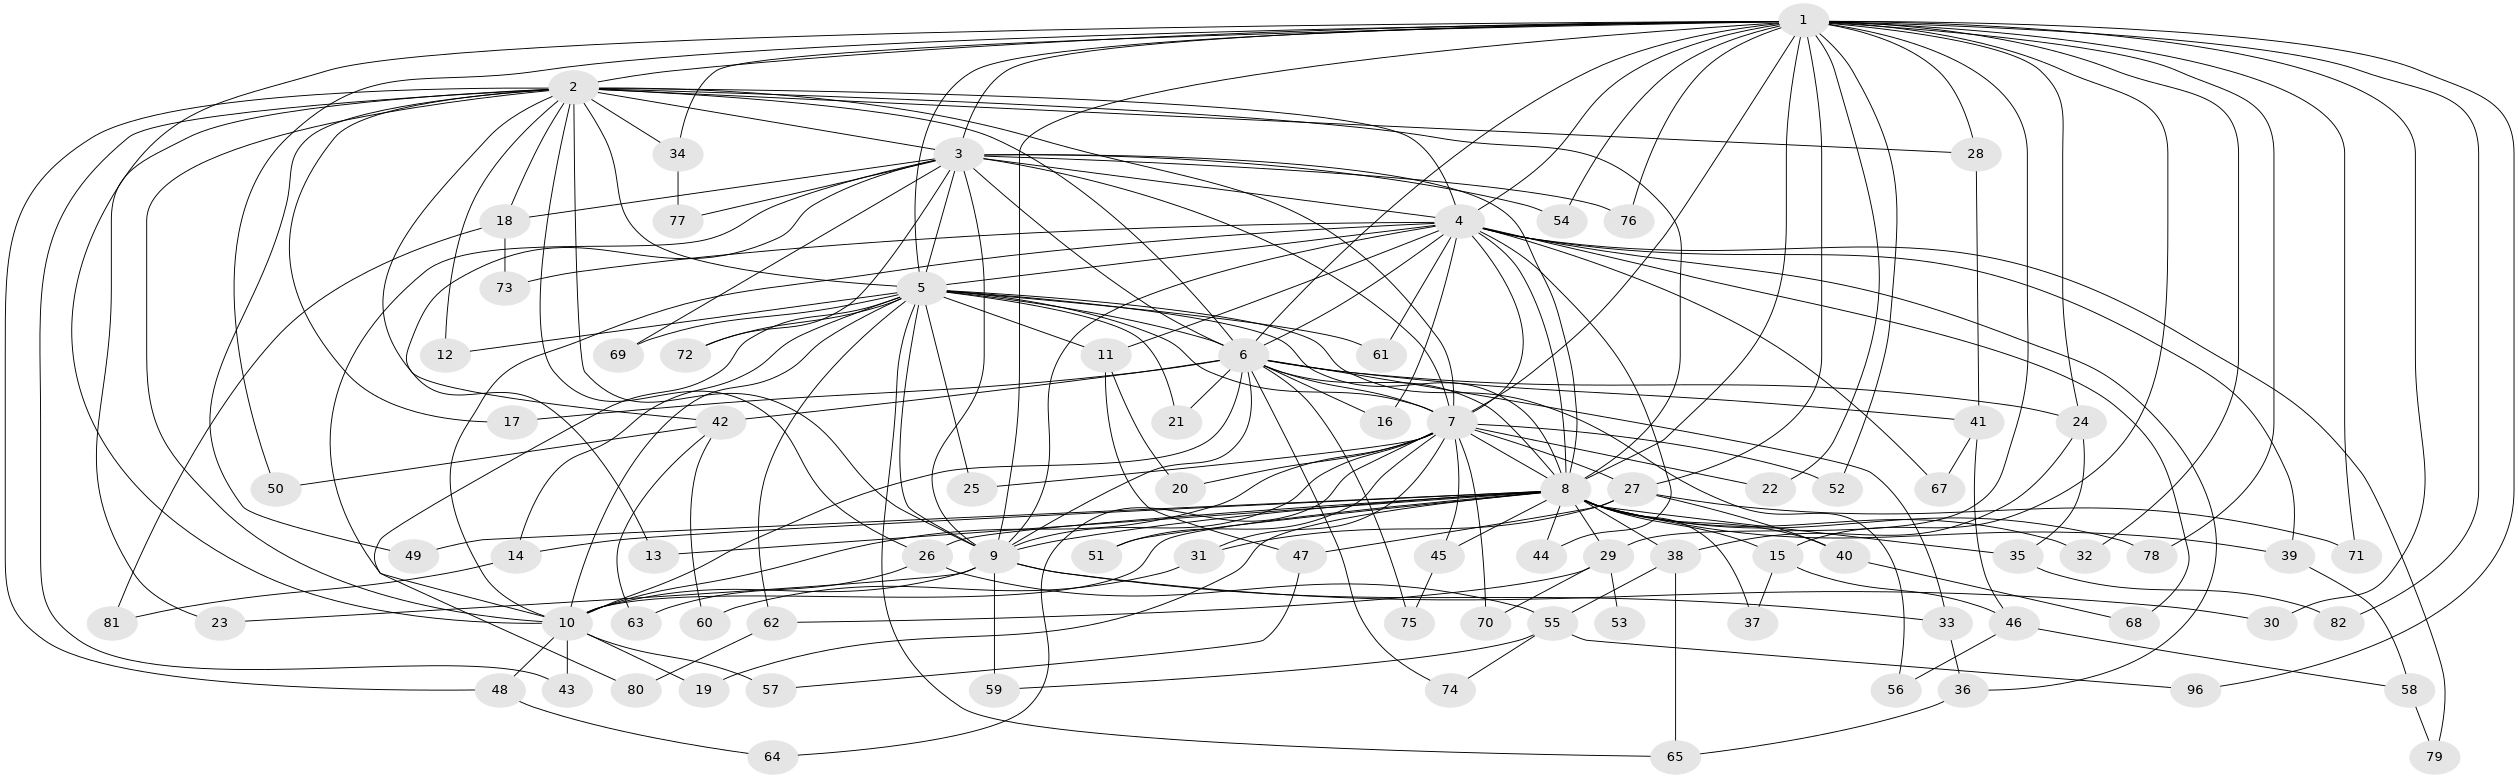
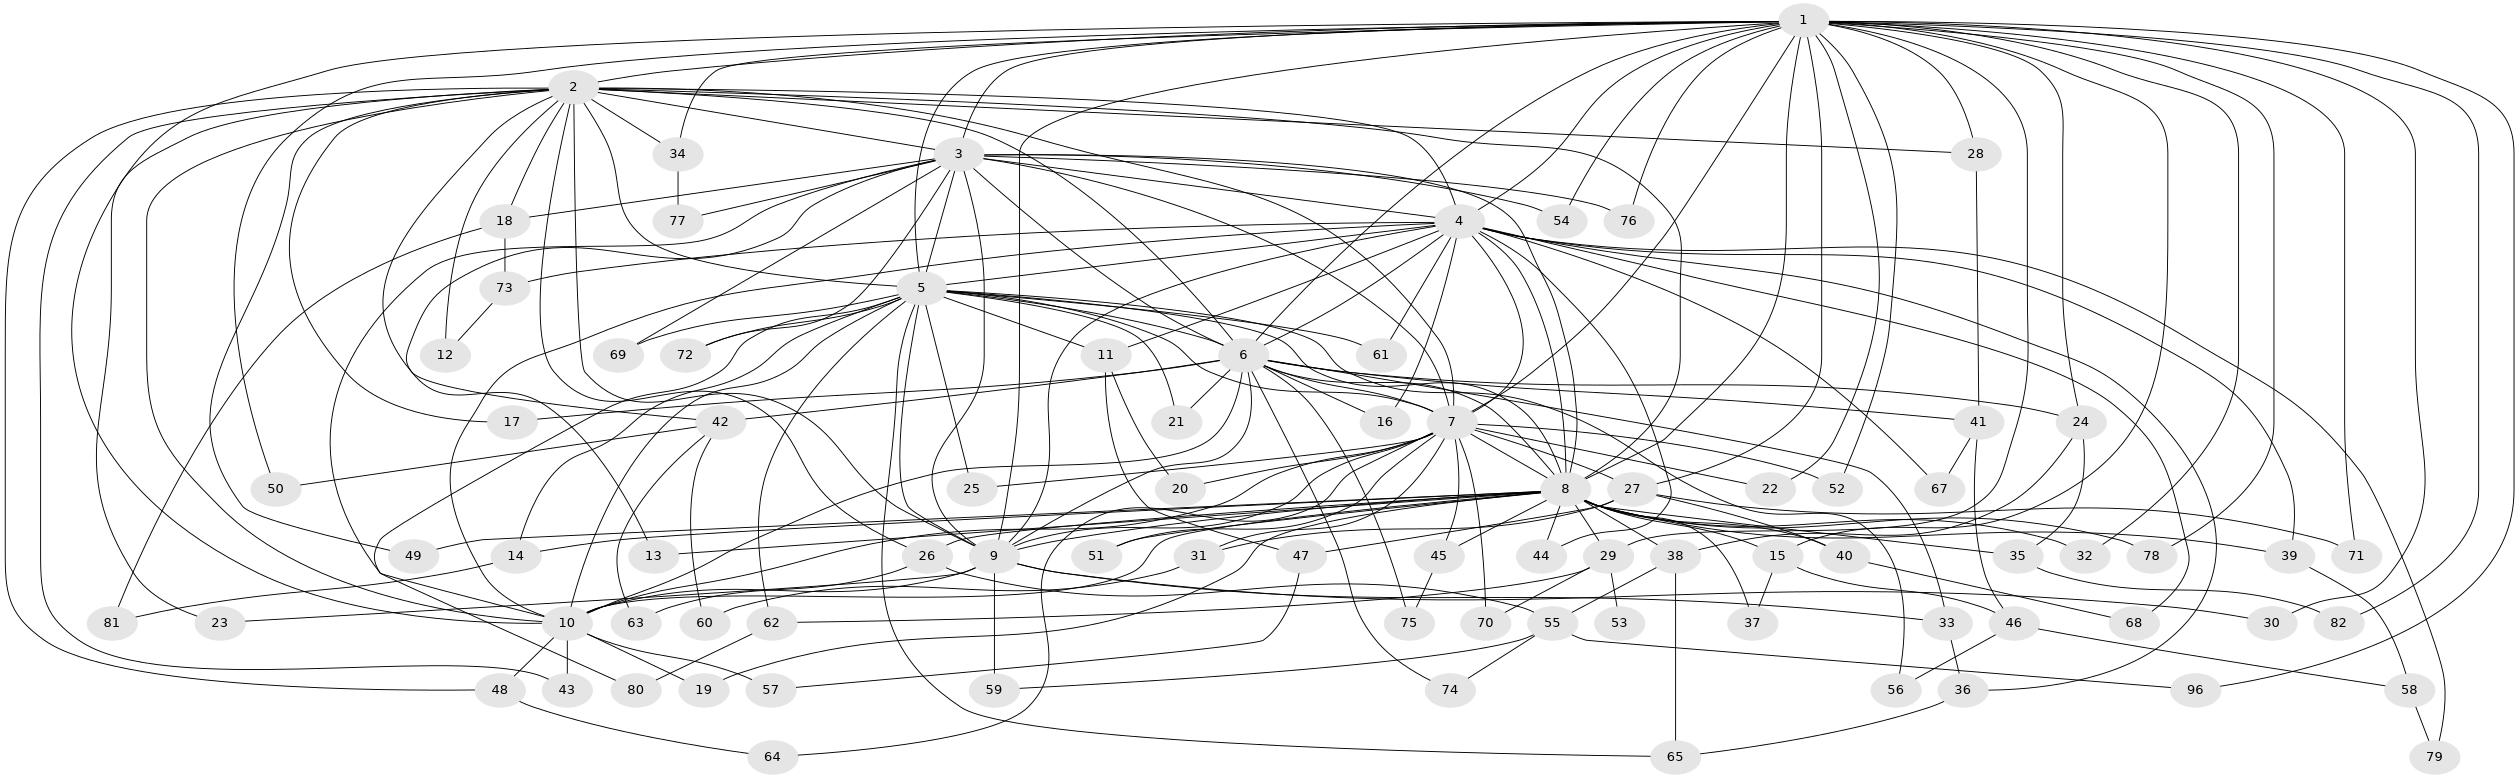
edge "5" -- "12": now "73" -- "12"
